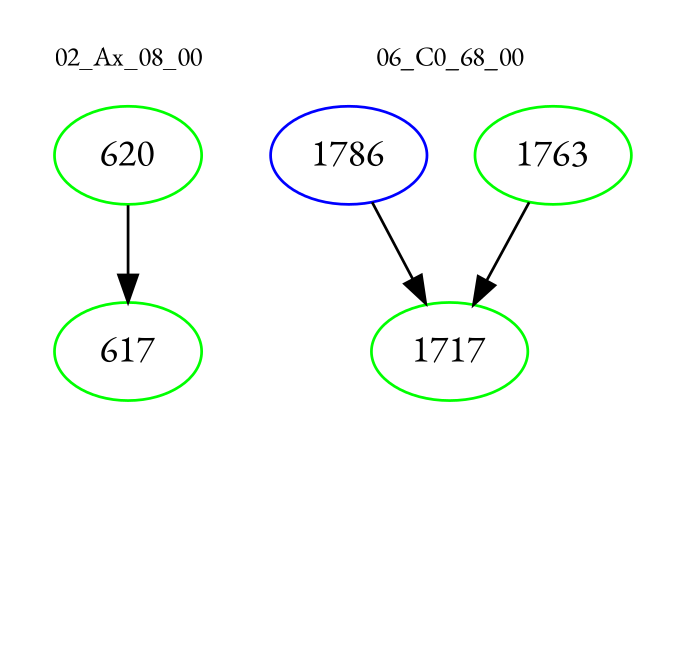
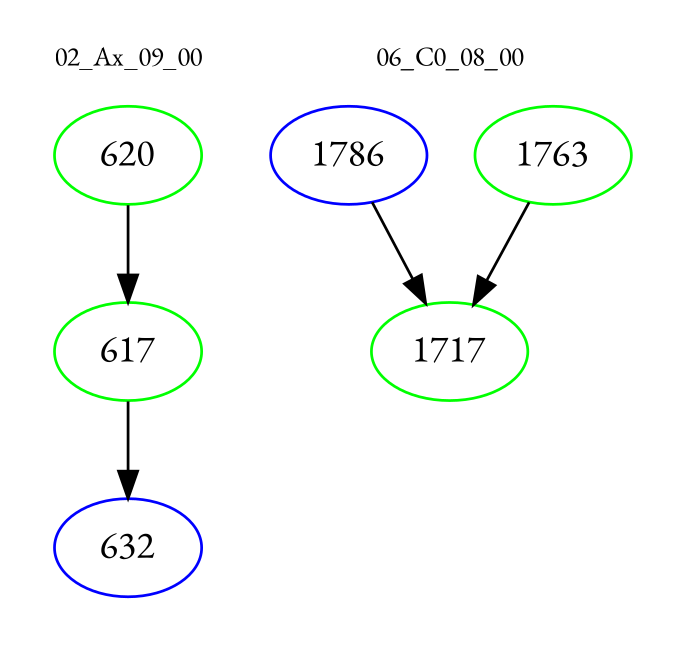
cluster "02_Ax_08_00": label "02_Ax_08_00" -> "02_Ax_09_00"
cluster "06_C0_68_00": label "06_C0_68_00" -> "06_C0_08_00"
node "632": added
